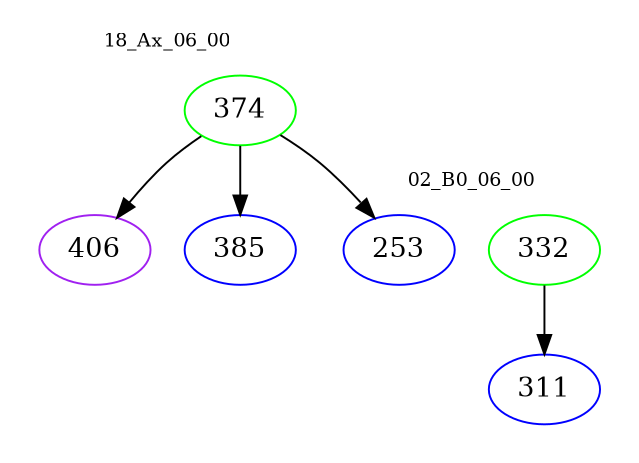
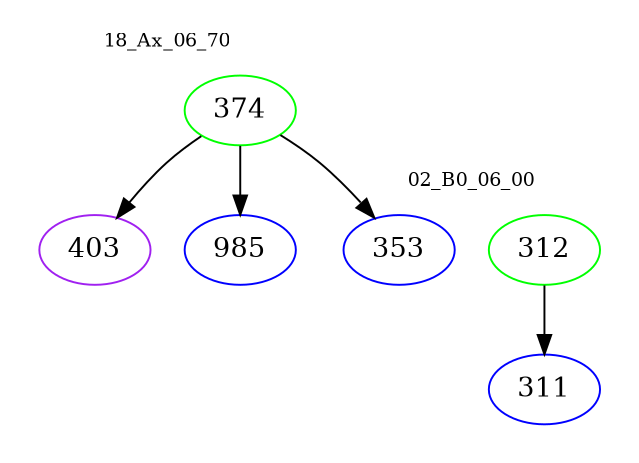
cluster "18_Ax_06_00": label "18_Ax_06_00" -> "18_Ax_06_70"
node "406": label "406" -> "403"
node "385": label "385" -> "985"
node "253": label "253" -> "353"
node "332": label "332" -> "312"
